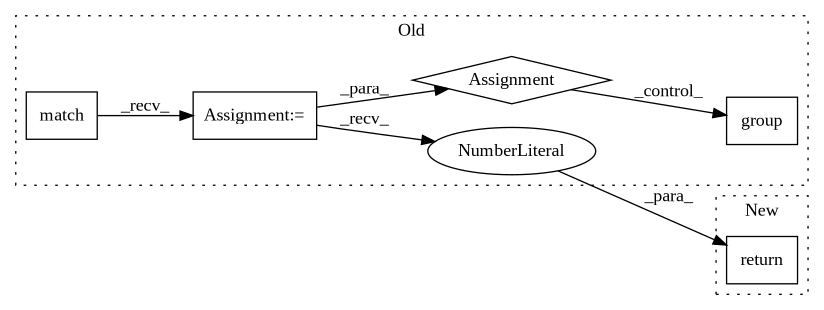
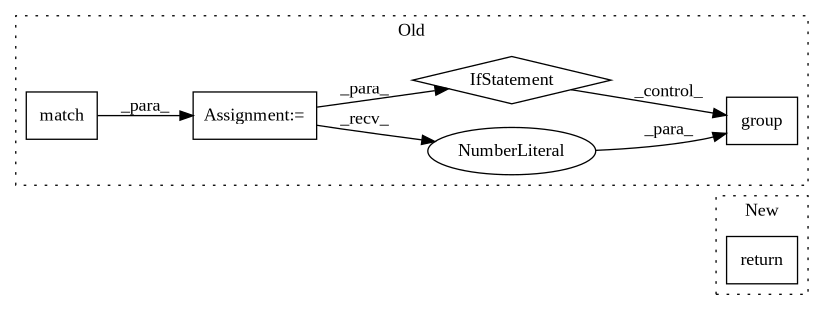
node "Assignment": label "Assignment" -> "IfStatement"
edge "match" -> "Assignment:=": label "_recv_" -> "_para_"
edge "NumberLiteral" -> "return": now "NumberLiteral" -> "group"
